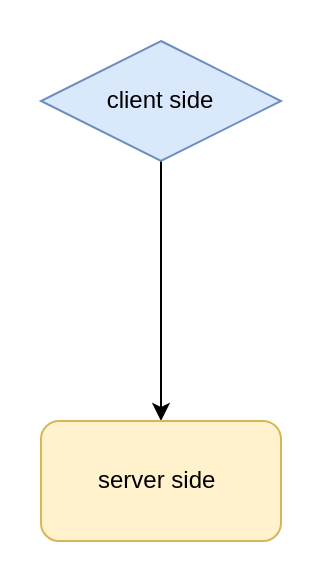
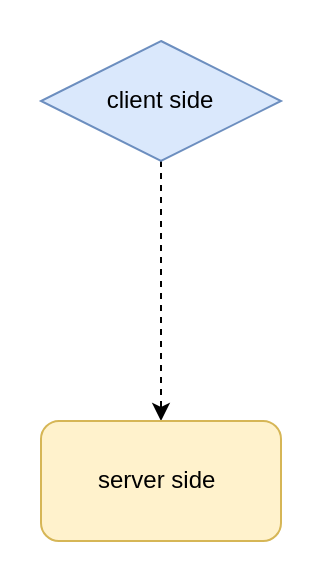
edge "client side" -> "server side": style solid -> dashed
